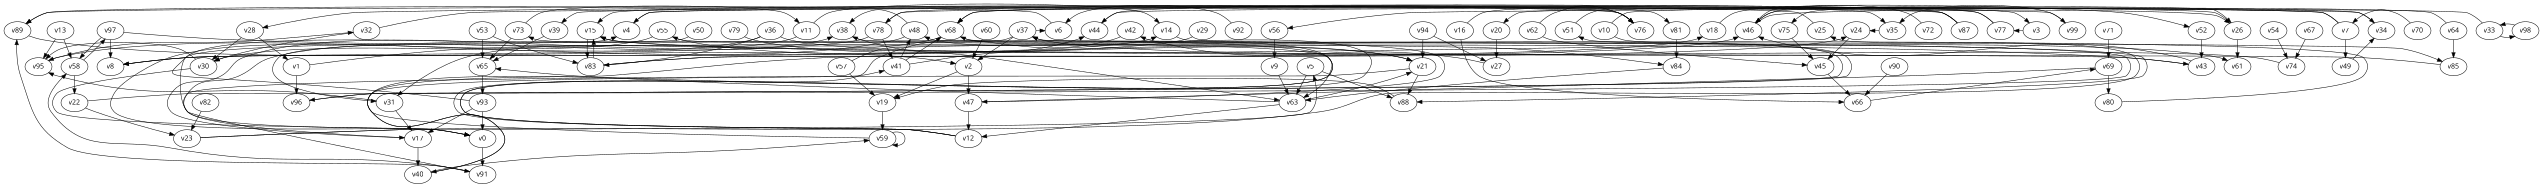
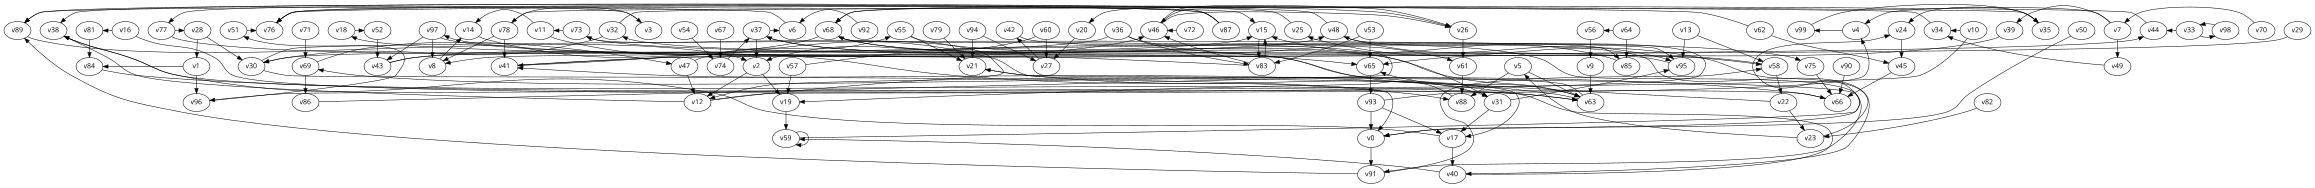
edge "v60" -> "v27": added
edge "v75" -> "v45": now "v75" -> "v66"
edge "v41" -> "v68": reversed
edge "v21" -> "v88": now "v61" -> "v88"
edge "v2" -> "v47": now "v2" -> "v12"
node "v80": label "v80" -> "v86"
